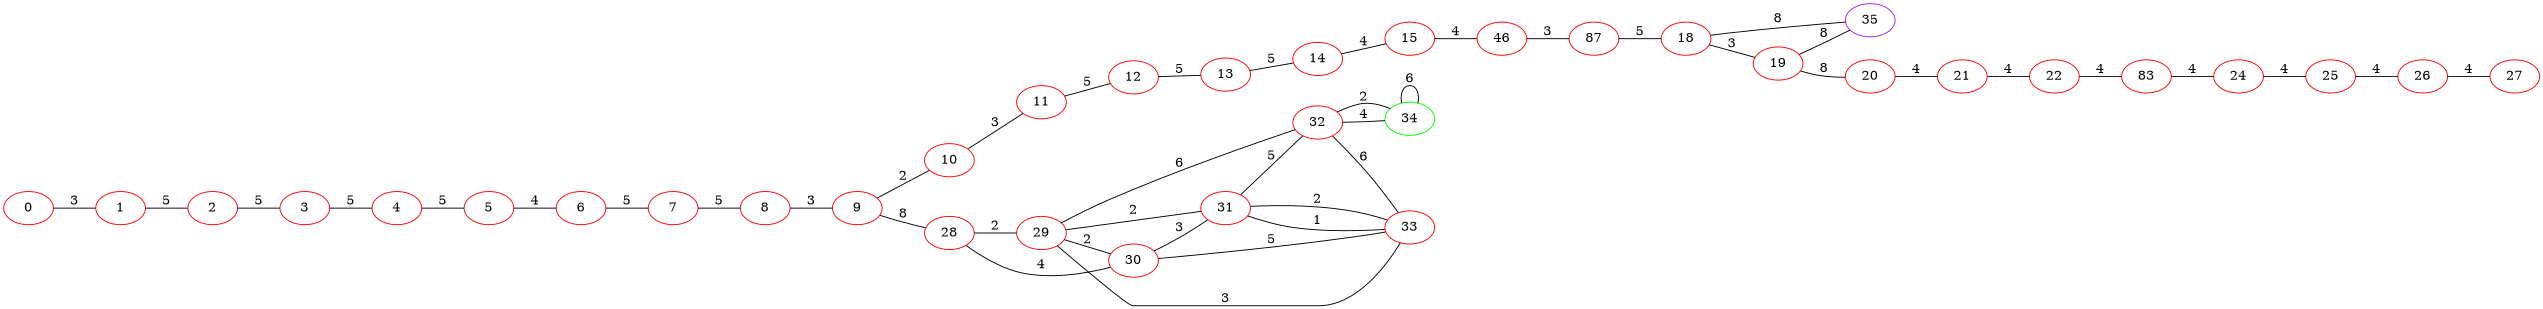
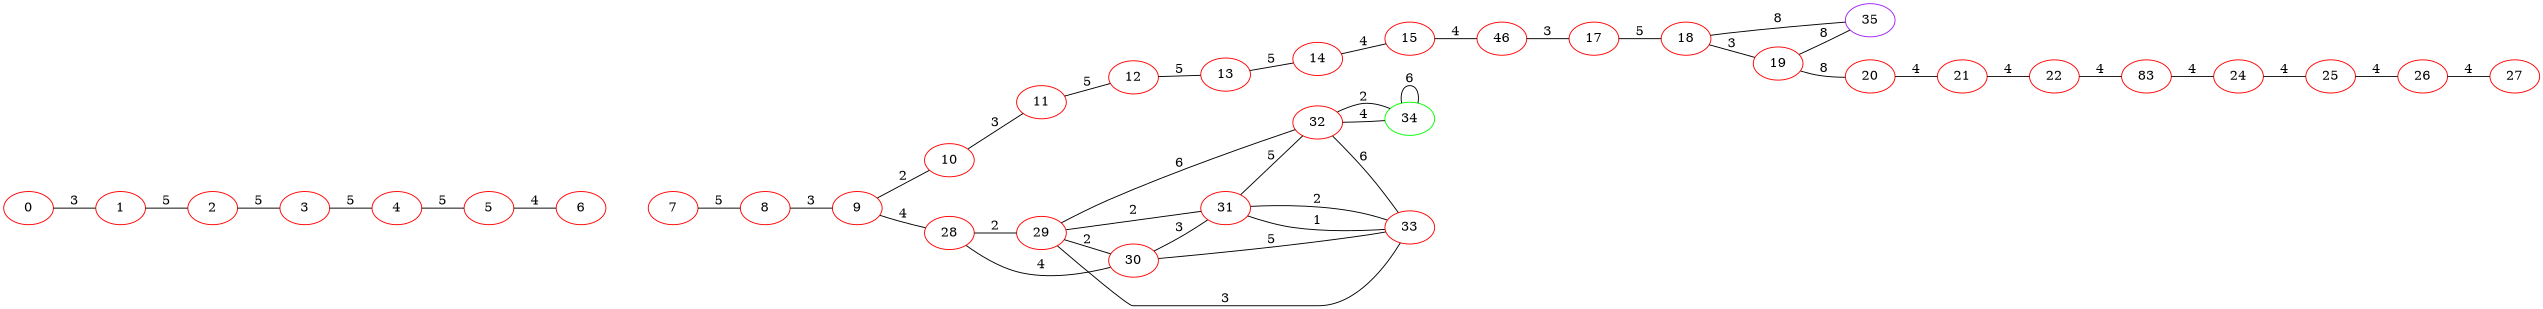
node "87": label "87" -> "17"
edge "6" -- "7": removed, label "5"
edge "9" -- "28": label "8" -> "4"
